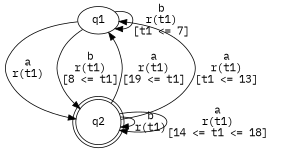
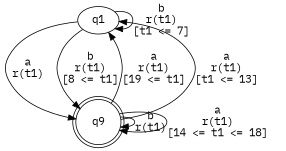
node "q2": label "q2" -> "q9"
